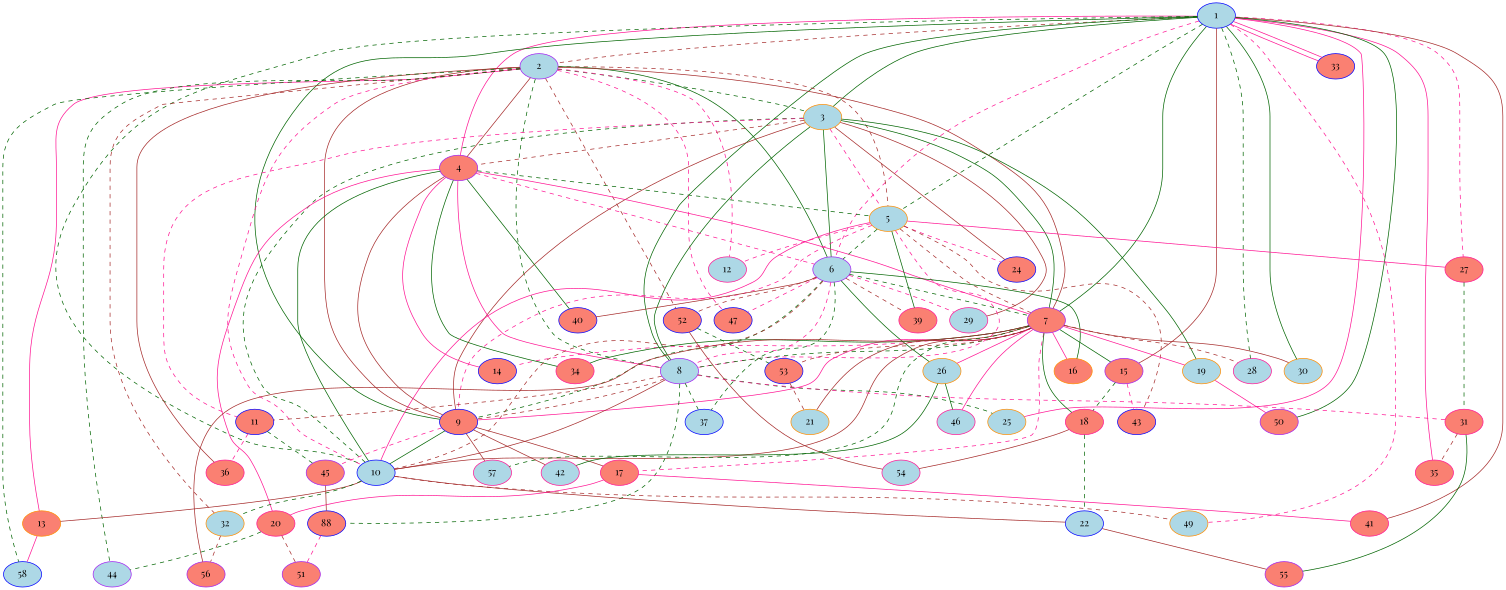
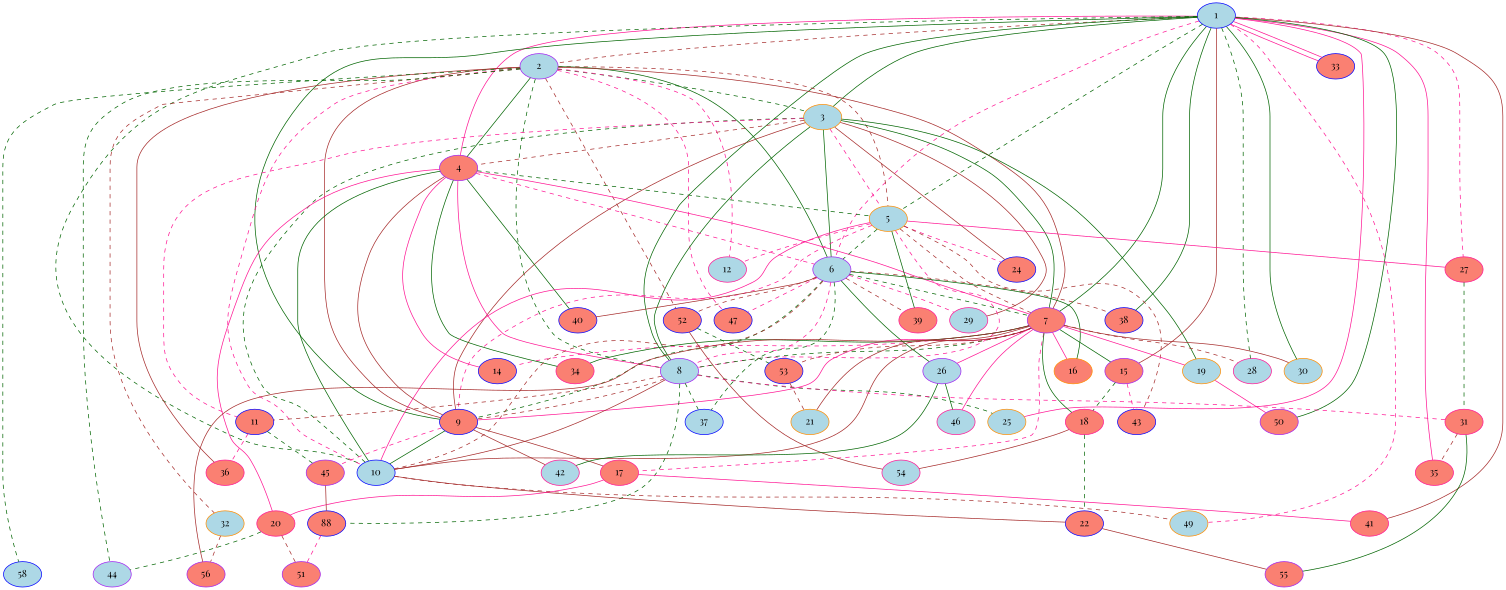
edge "2" -- "4": color brown -> darkgreen
node "38": added
node "26": color darkorange -> purple
node "57": removed
edge "10" -- "32": removed
node "13": removed
node "22": fillcolor lightblue -> salmon
